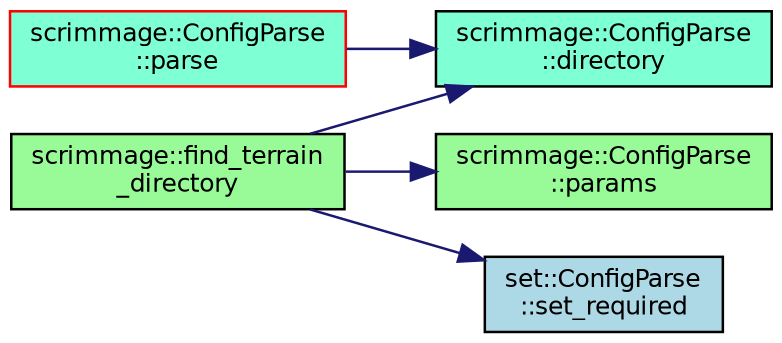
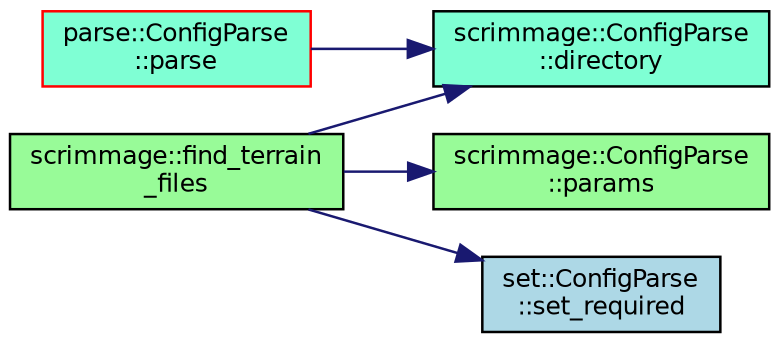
node "scrimmage::ConfigParse ::parse": label "scrimmage::ConfigParse ::parse" -> "parse::ConfigParse ::parse"
node "scrimmage::find_terrain _directory": label "scrimmage::find_terrain _directory" -> "scrimmage::find_terrain _files"
